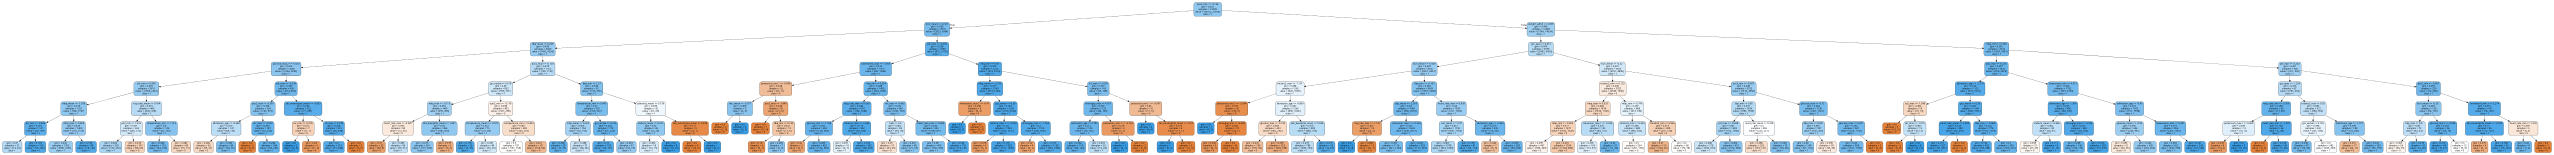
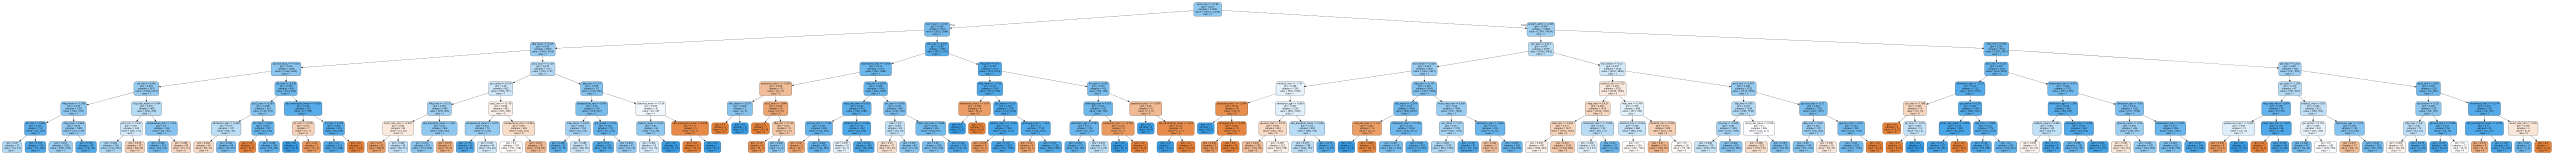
node "gini = 0.499 samples = 253 value = [209, 188] class = 0": fillcolor #eeab7b -> #fcf2eb
